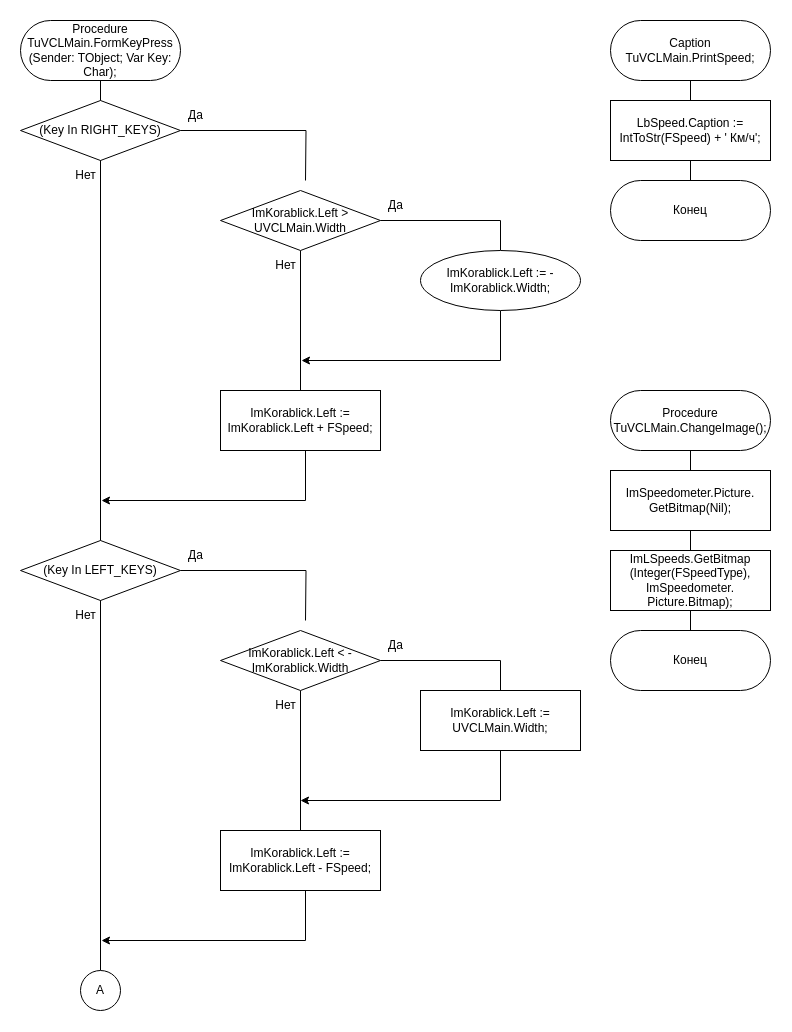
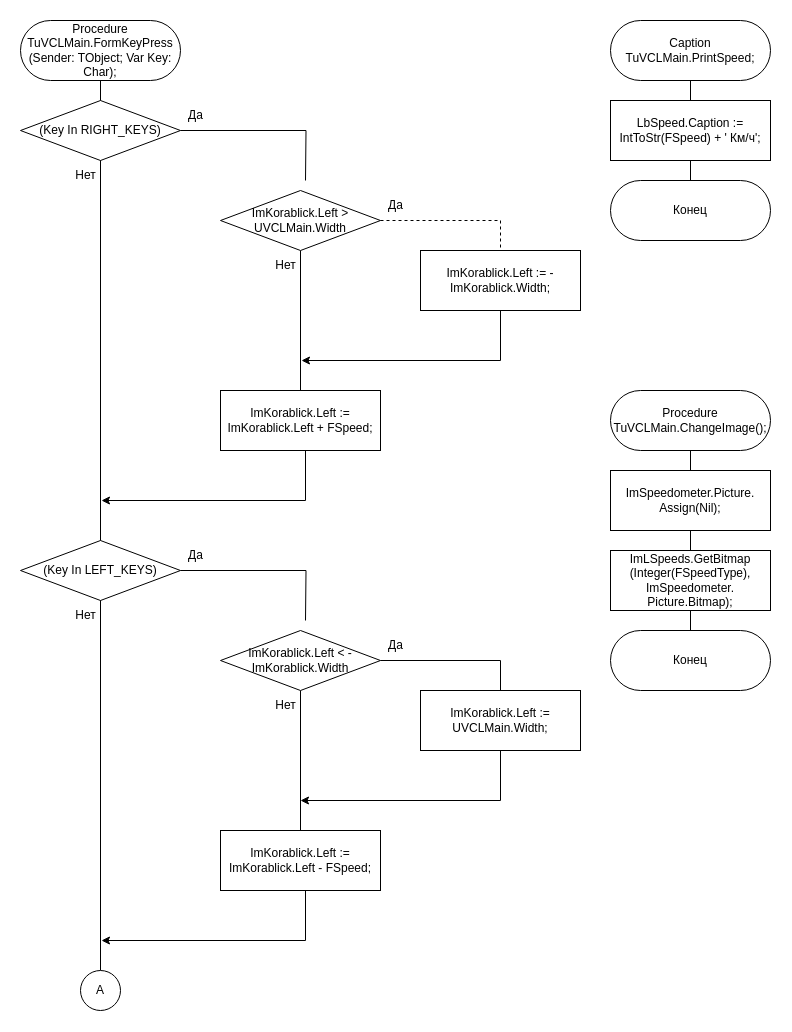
edge "ImKorablick.Left > UVCLMain.Width" -- "ImKorablick.Left := -ImKorablick.Width;": style solid -> dashed
node "ImKorablick.Left := -ImKorablick.Width;": shape ellipse -> rectangle
node "ImSpeedometer.Picture. GetBitmap(Nil);": label "ImSpeedometer.Picture. GetBitmap(Nil);" -> "ImSpeedometer.Picture. Assign(Nil);"
